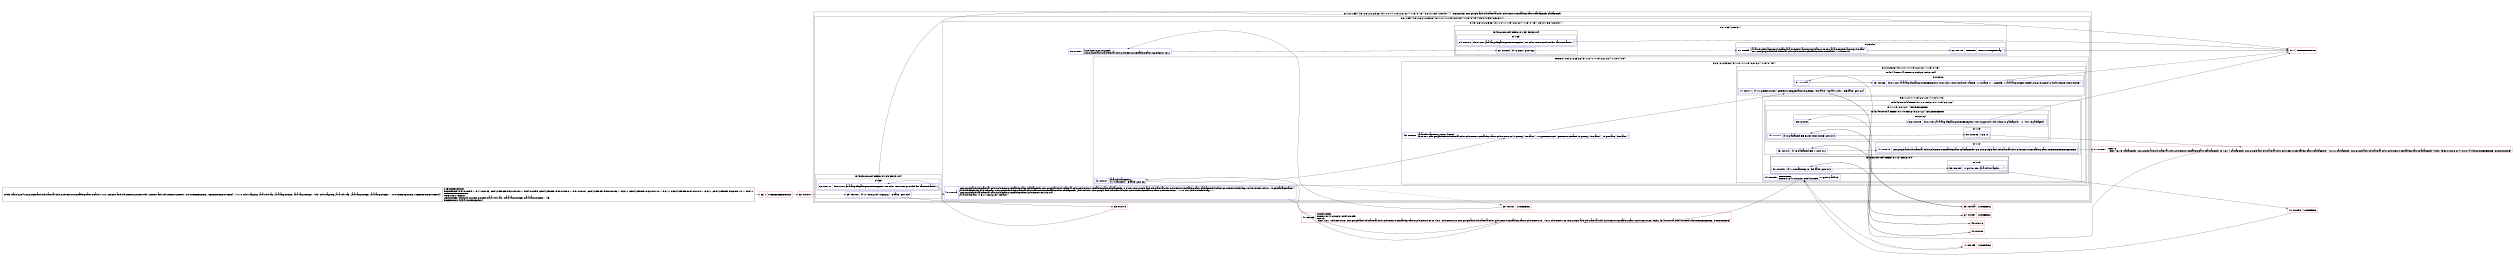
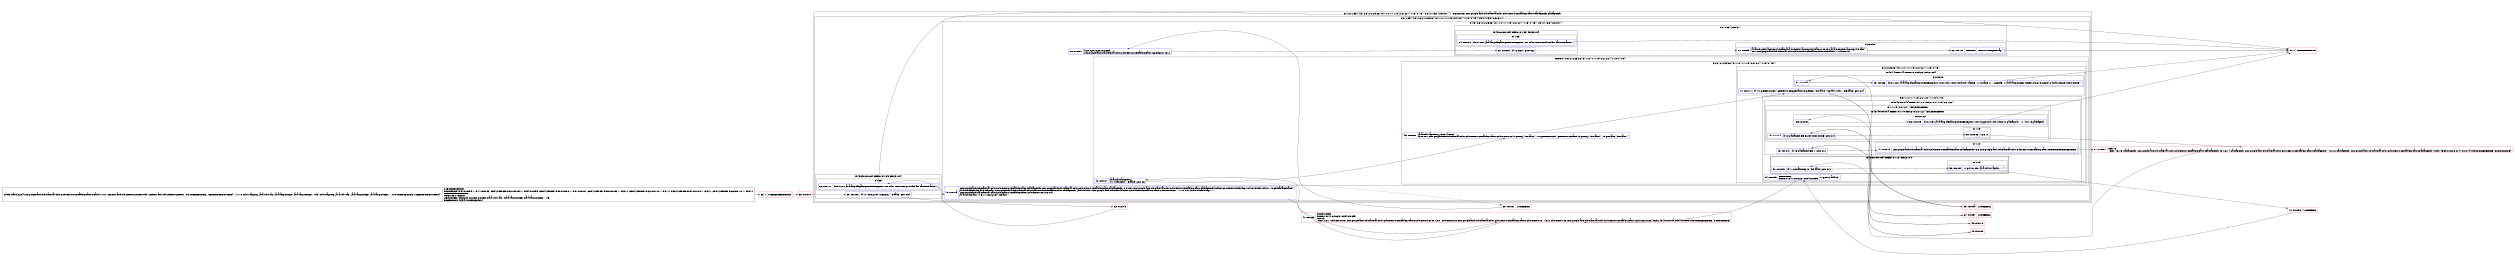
node "71: 0x0095": removed
